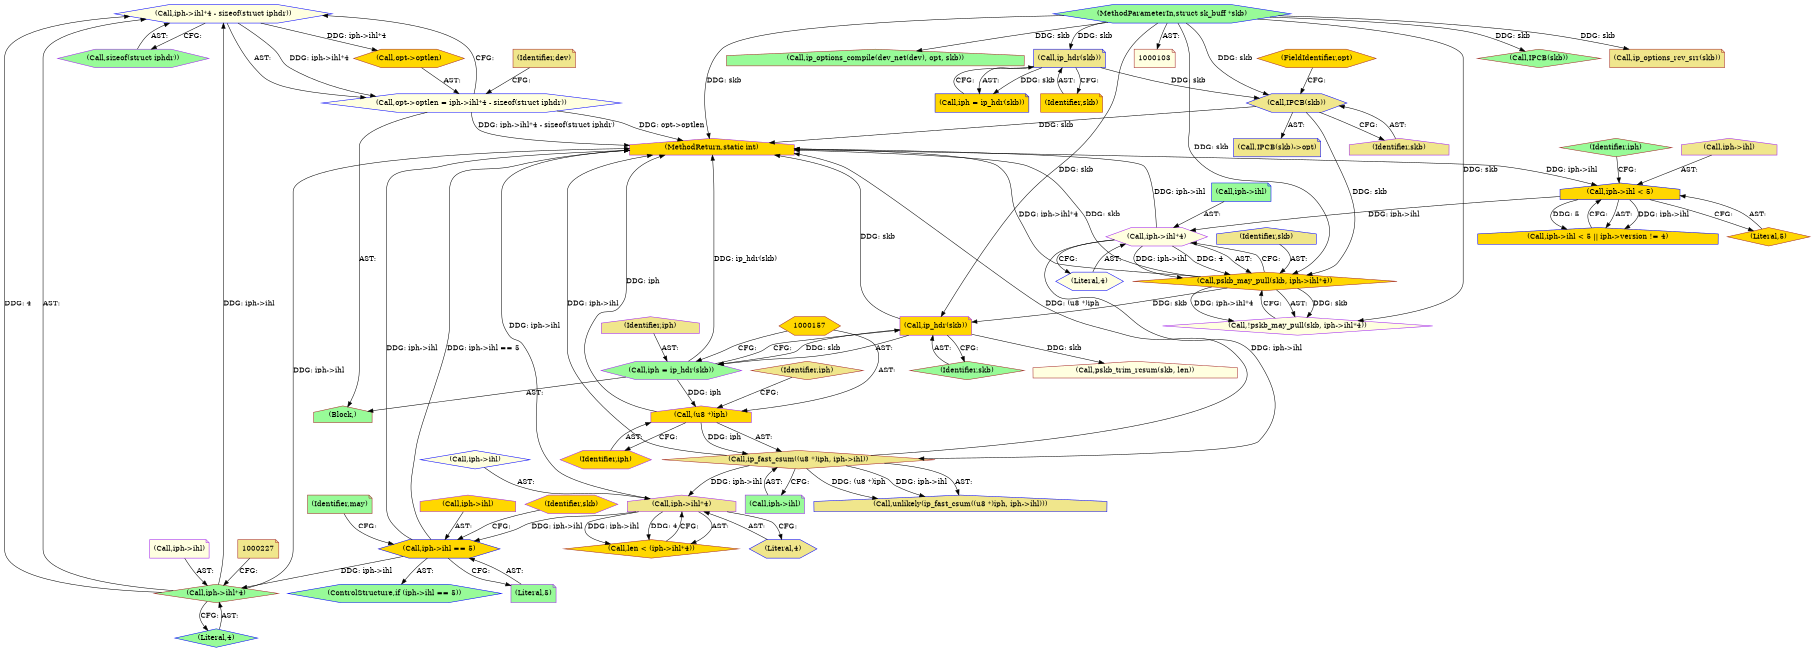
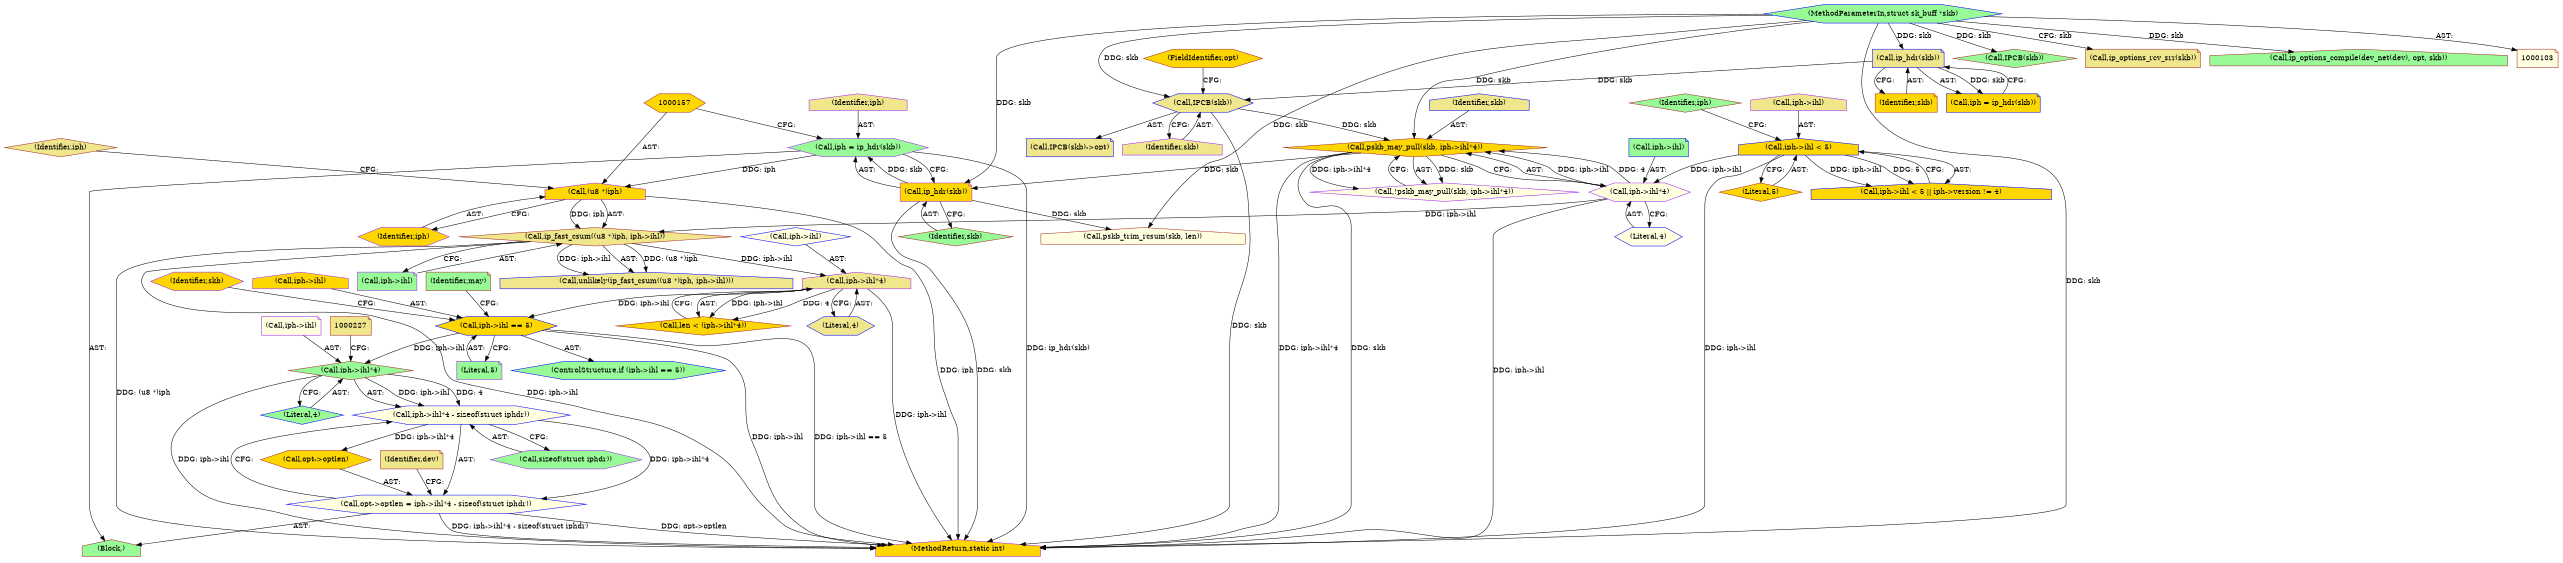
edge "(MethodParameterIn,struct sk_buff *skb)" -> "(Call,ip_options_rcv_srr(skb))": label "DDG: skb" -> "CFG: skb"
edge "(MethodParameterIn,struct sk_buff *skb)" -> "(Call,!pskb_may_pull(skb, iph->ihl*4))": now "(MethodParameterIn,struct sk_buff *skb)" -> "(Call,pskb_trim_rcsum(skb, len))"
edge "(MethodReturn,static int)" -> "(Call,iph->ihl < 5)": reversed
